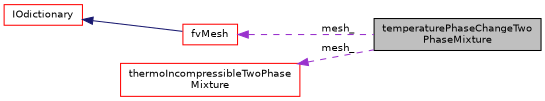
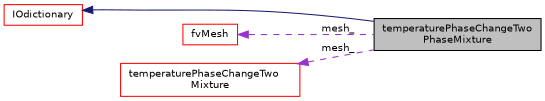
edge "fvMesh" -> "IOdictionary": now "temperaturePhaseChangeTwo PhaseMixture" -> "IOdictionary"
node "thermoIncompressibleTwoPhase Mixture": label "thermoIncompressibleTwoPhase Mixture" -> "temperaturePhaseChangeTwo Mixture"
